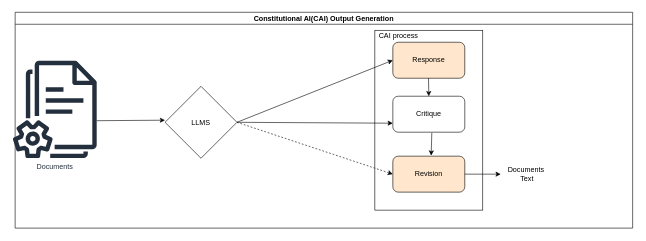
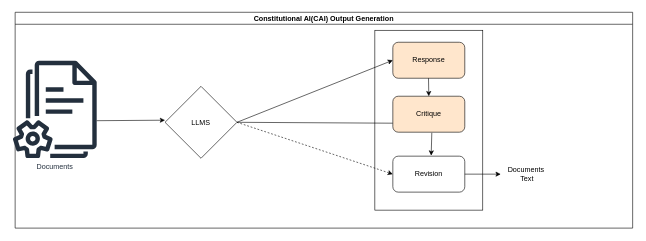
node "CAI process": removed
node "Critique": fillcolor #ffffff -> #ffe6cc
edge "LLMS" -> "Critique": arrowhead classic -> none
node "Revision": fillcolor #ffe6cc -> #ffffff
